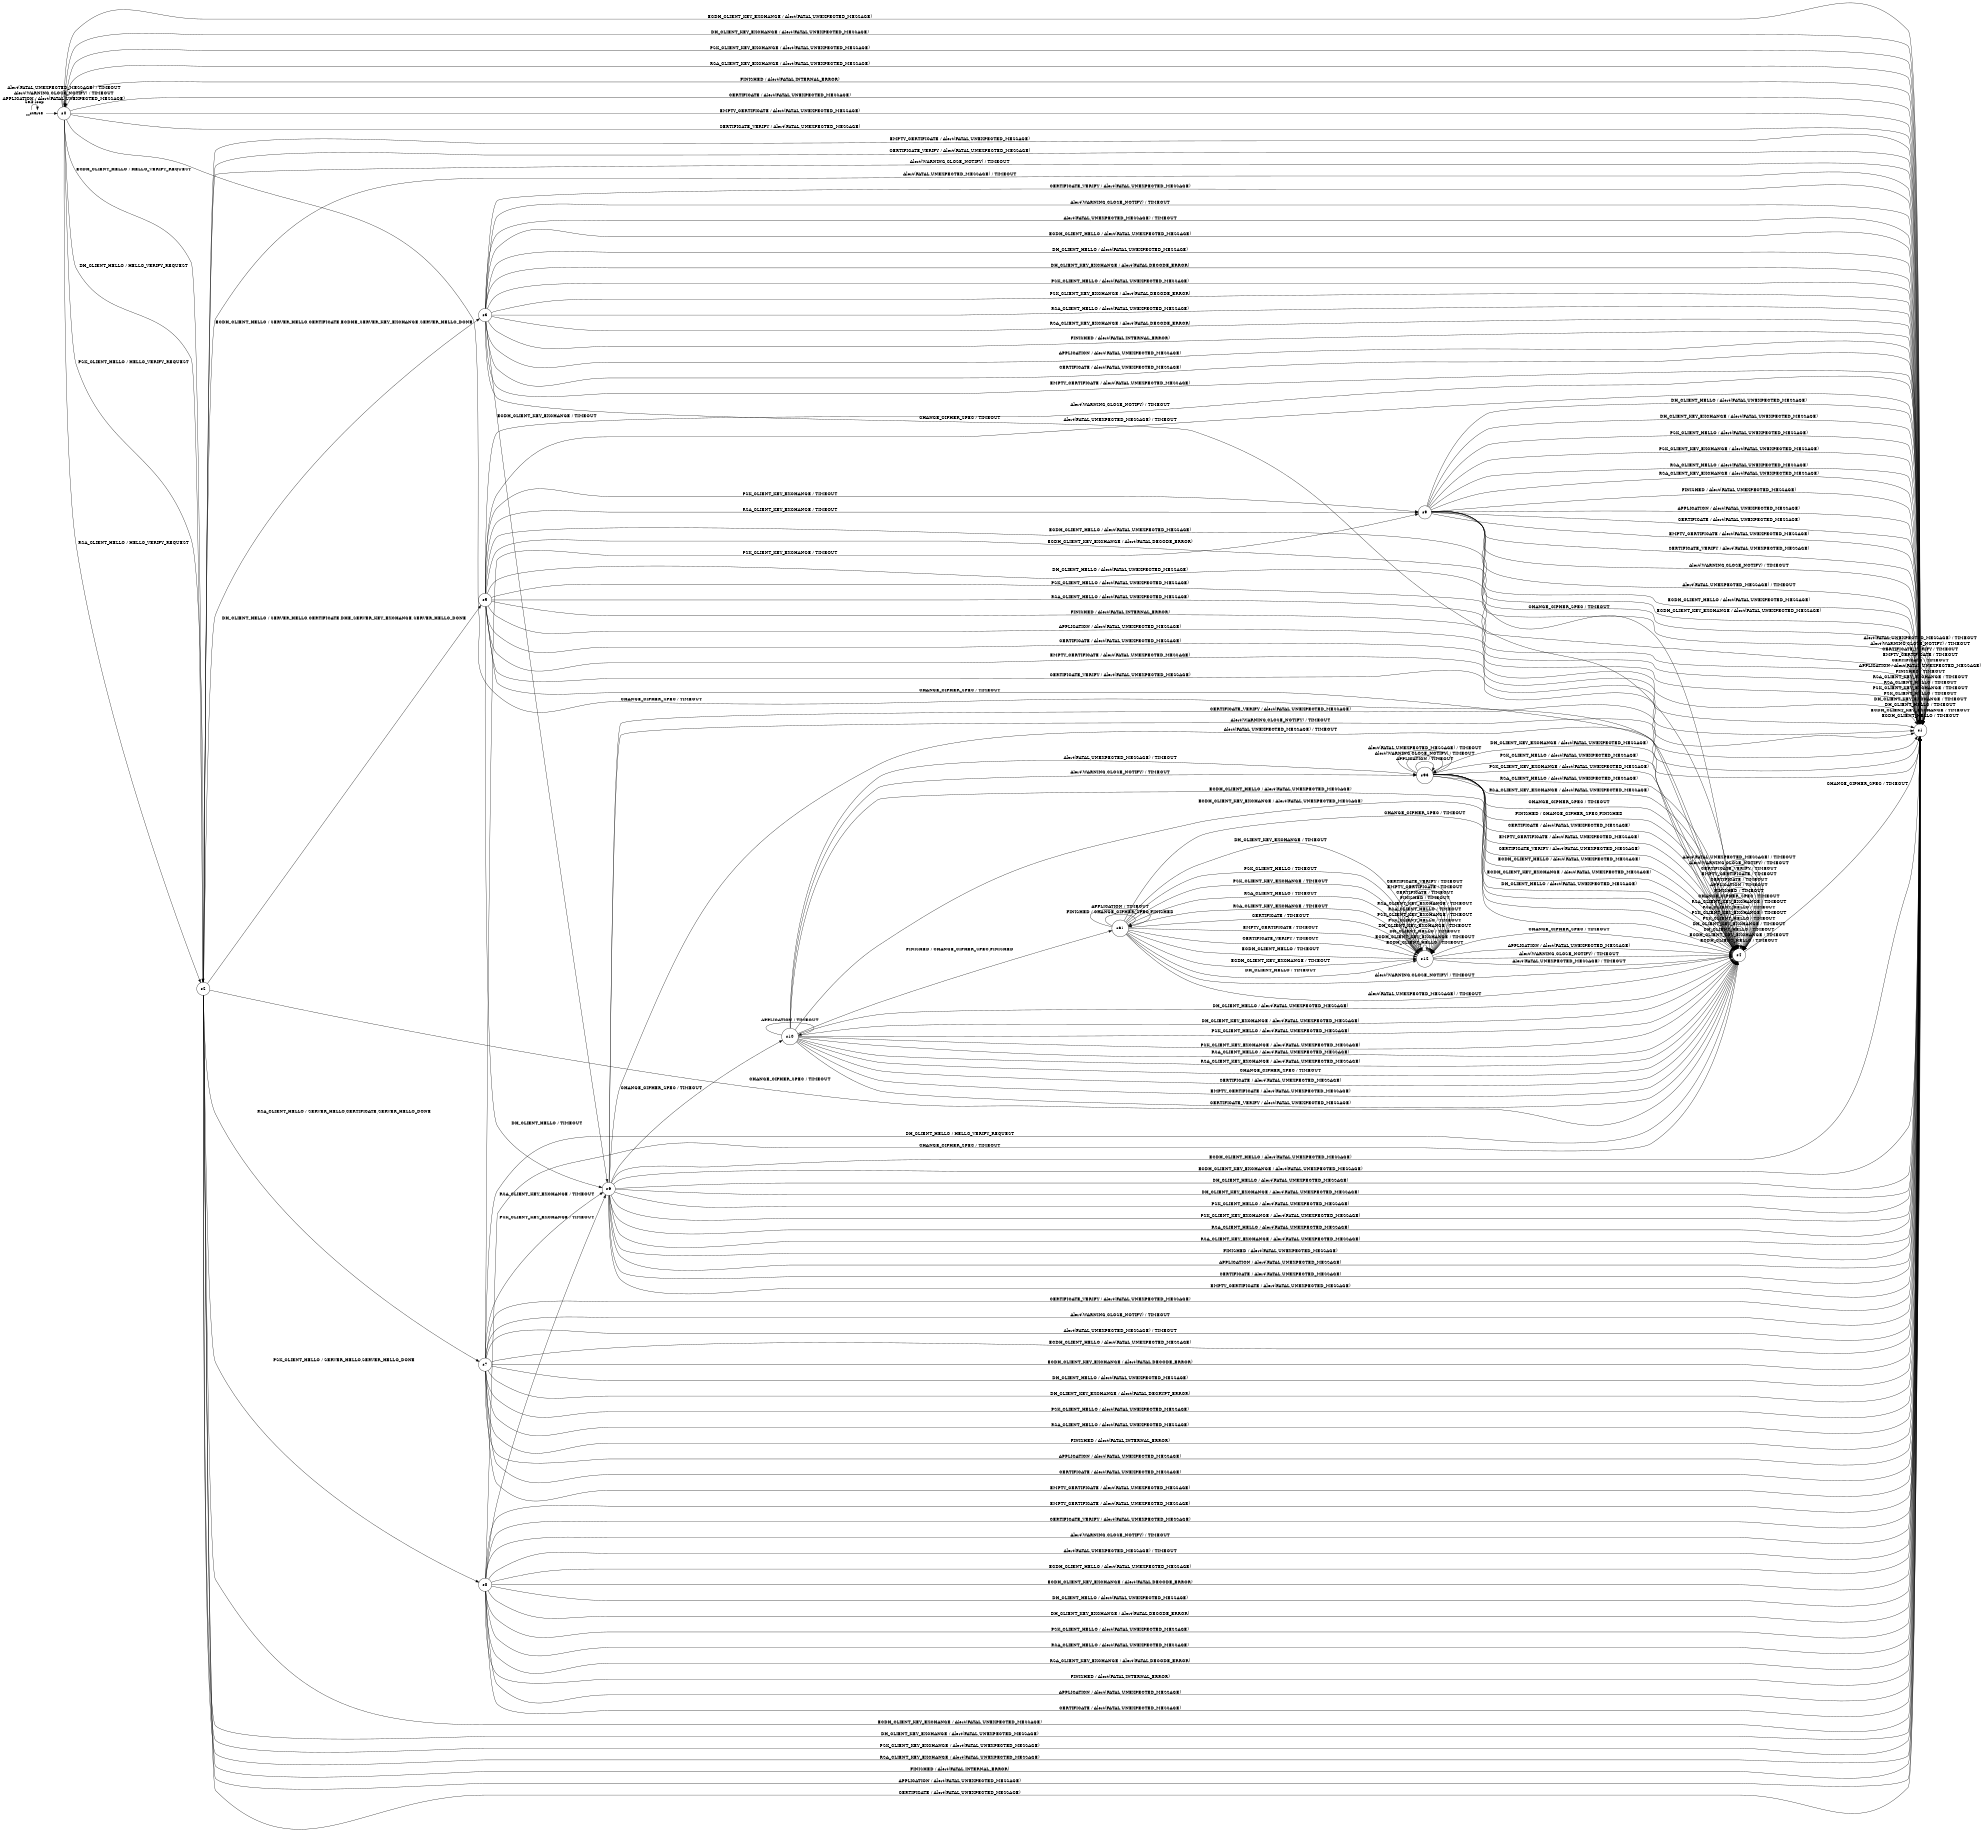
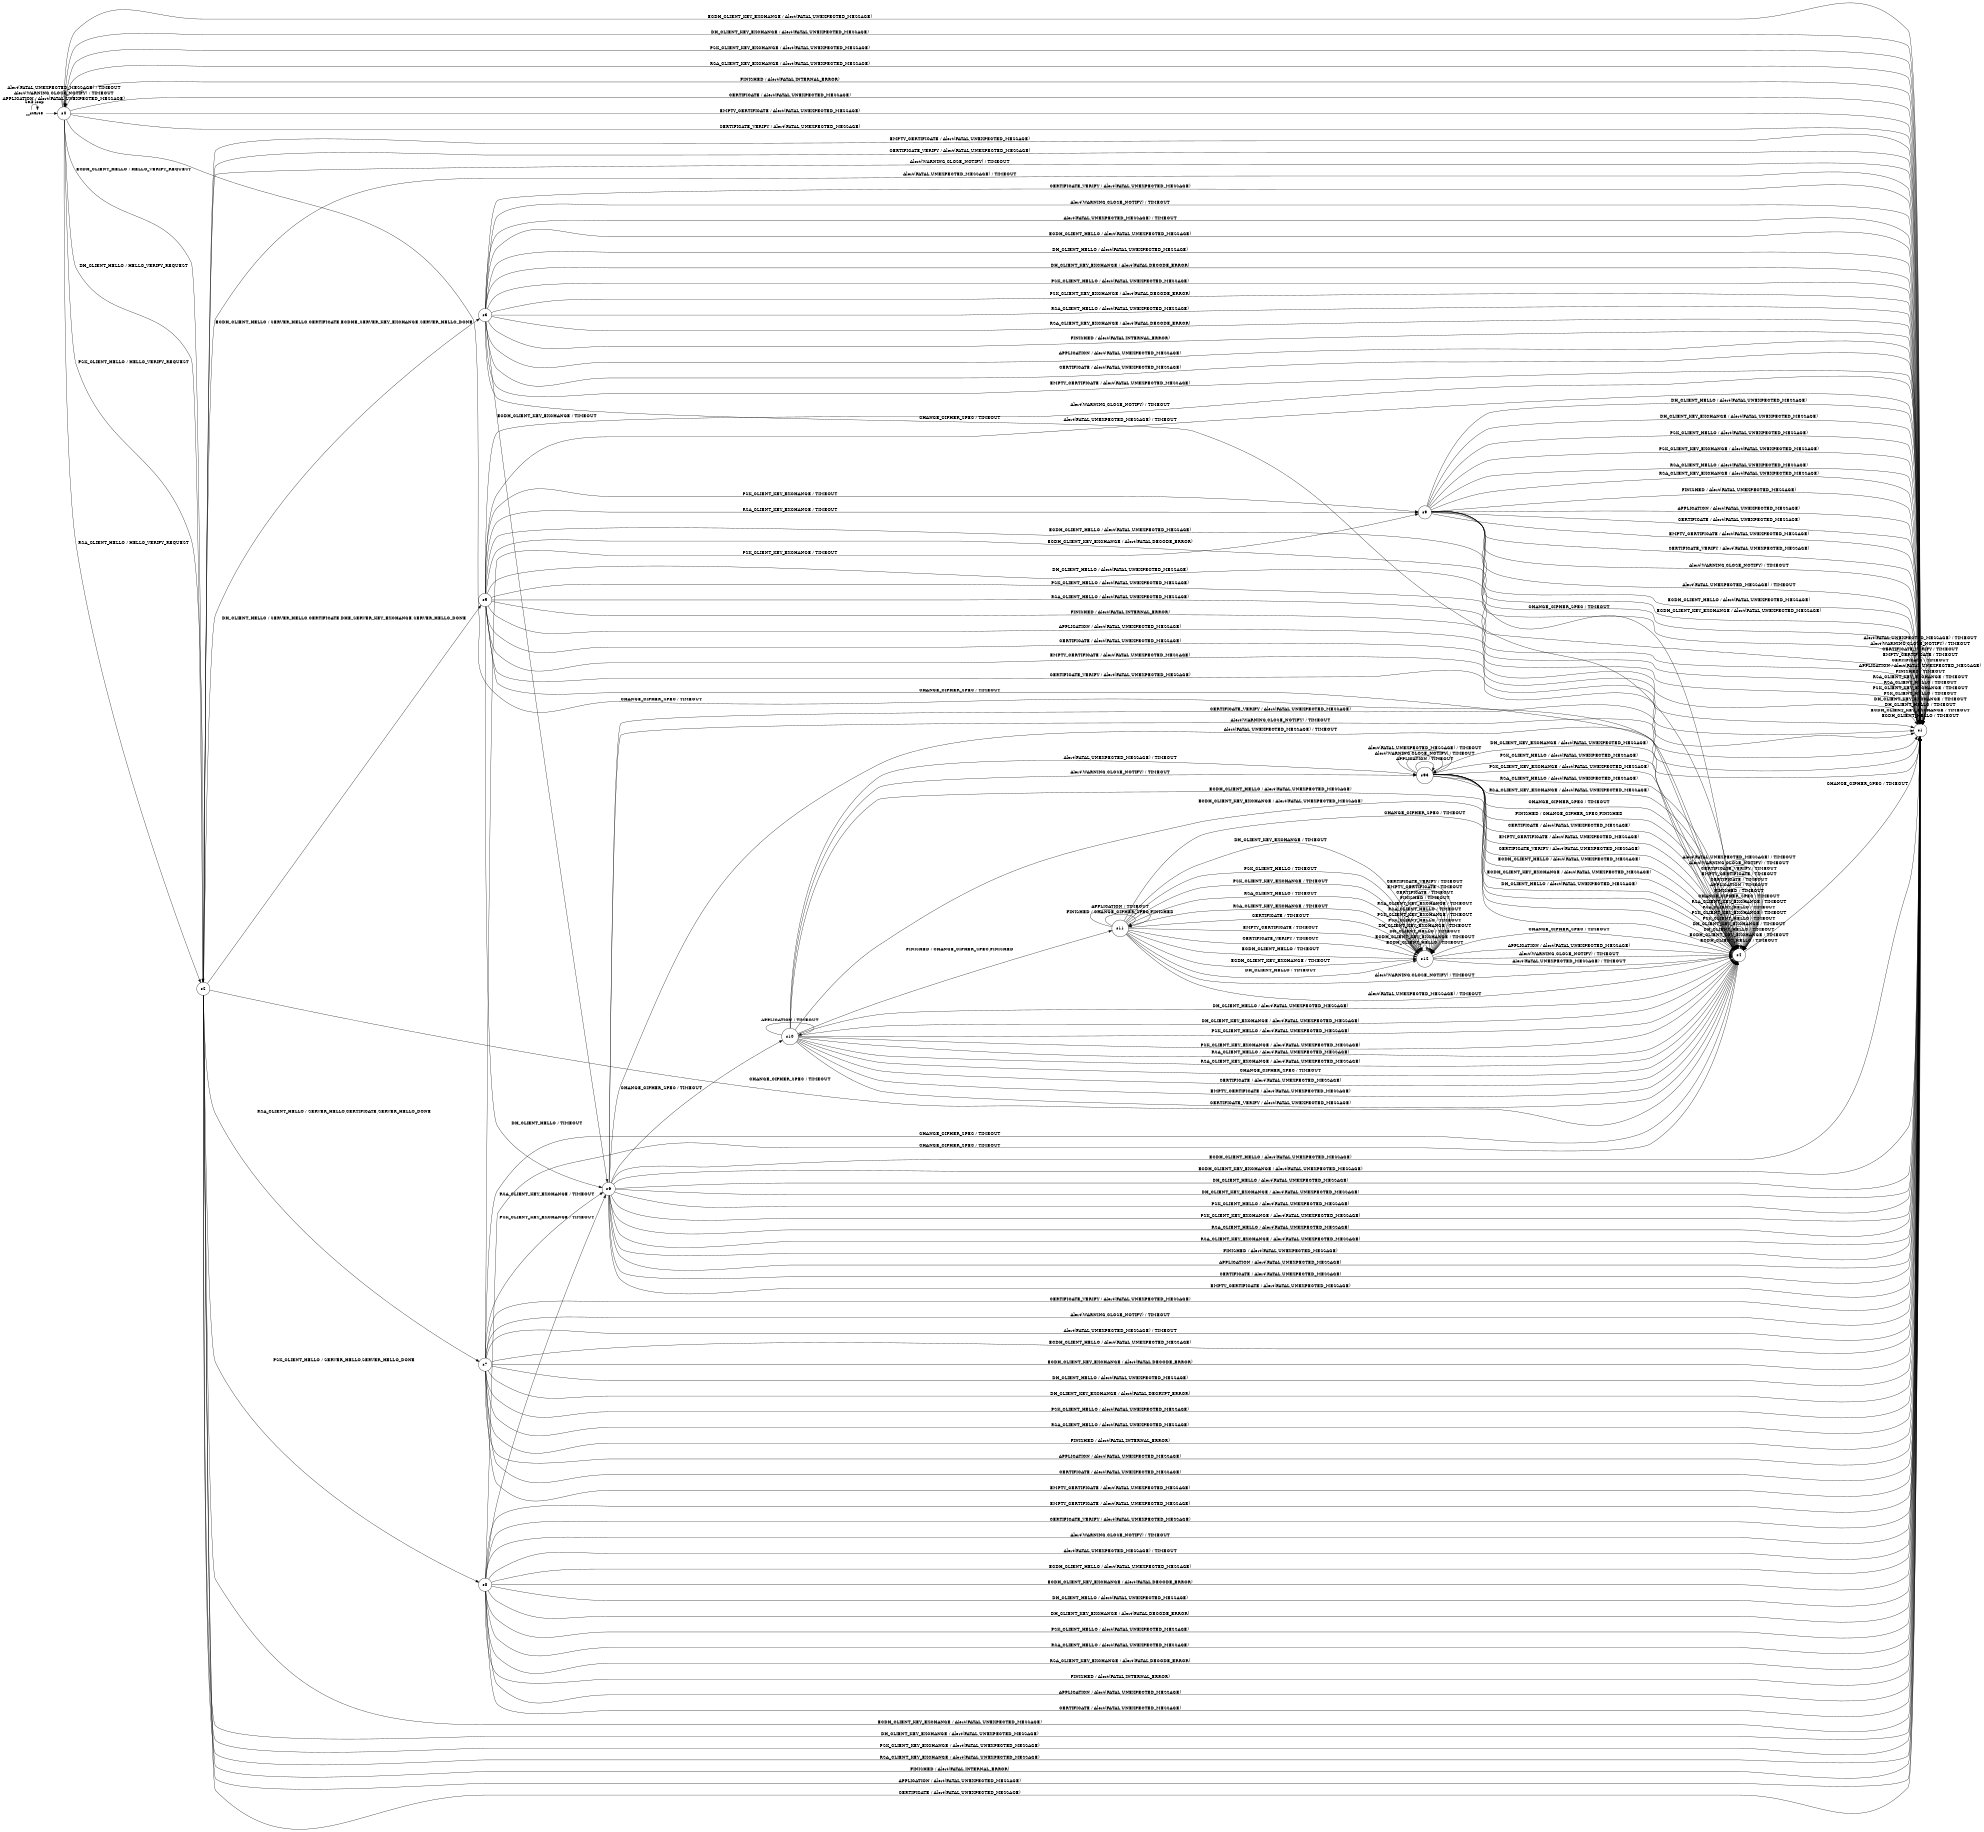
node "s61": label "s61" -> "s11"
edge "s7" -> "s4": label "DH_CLIENT_HELLO / HELLO_VERIFY_REQUEST" -> "CHANGE_CIPHER_SPEC / TIMEOUT"
